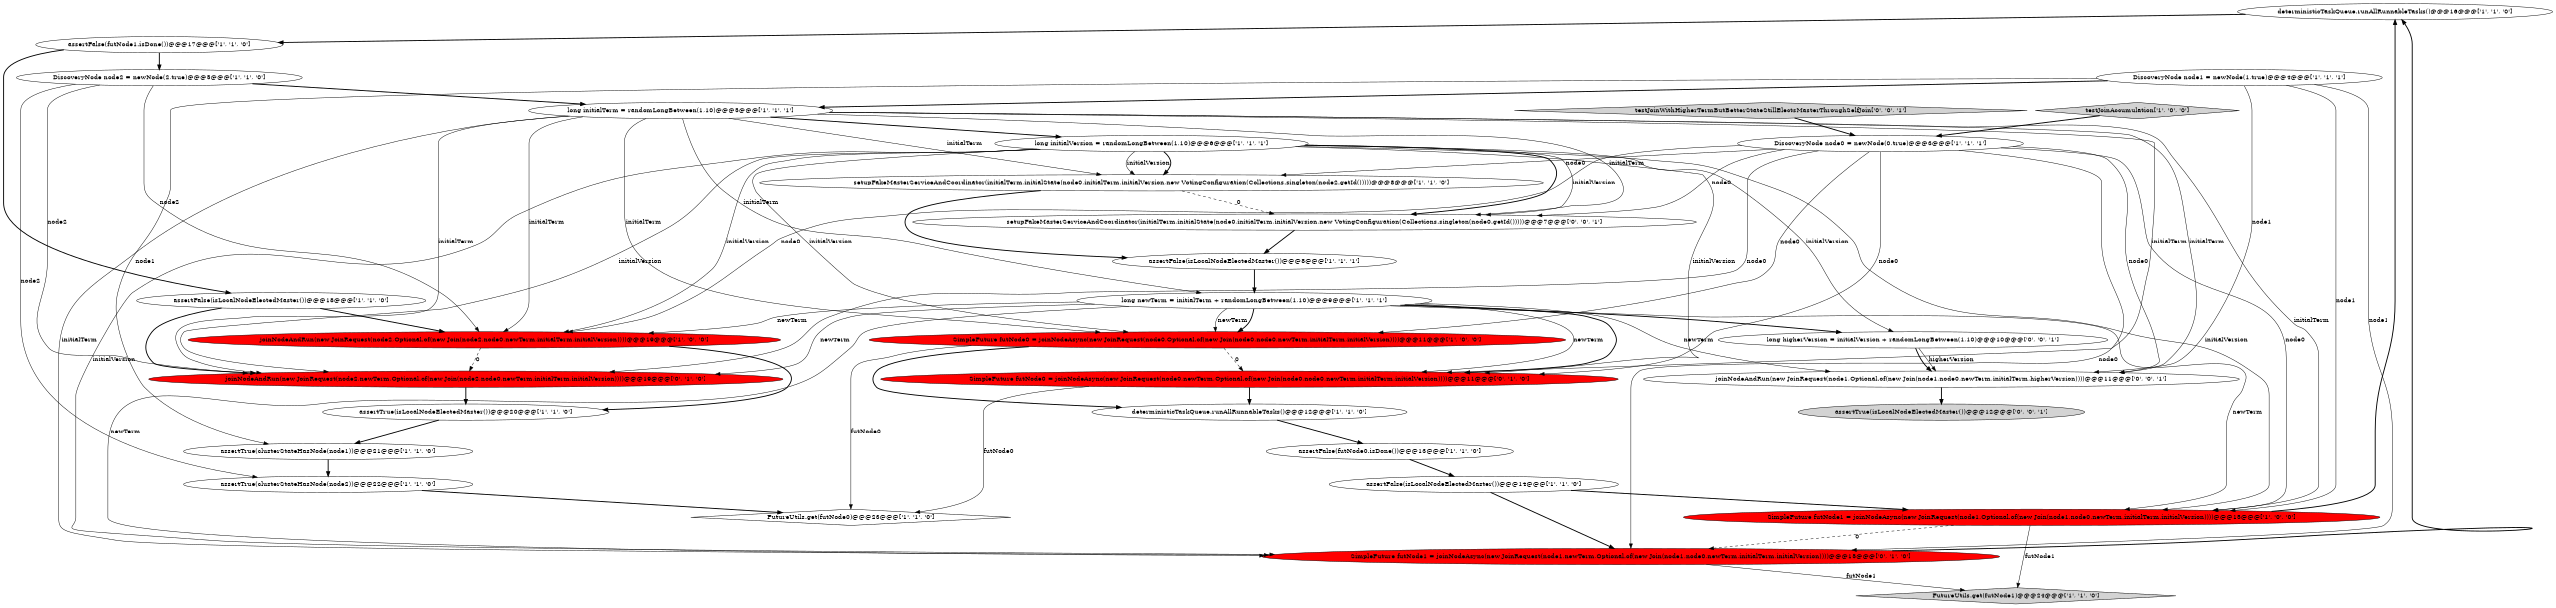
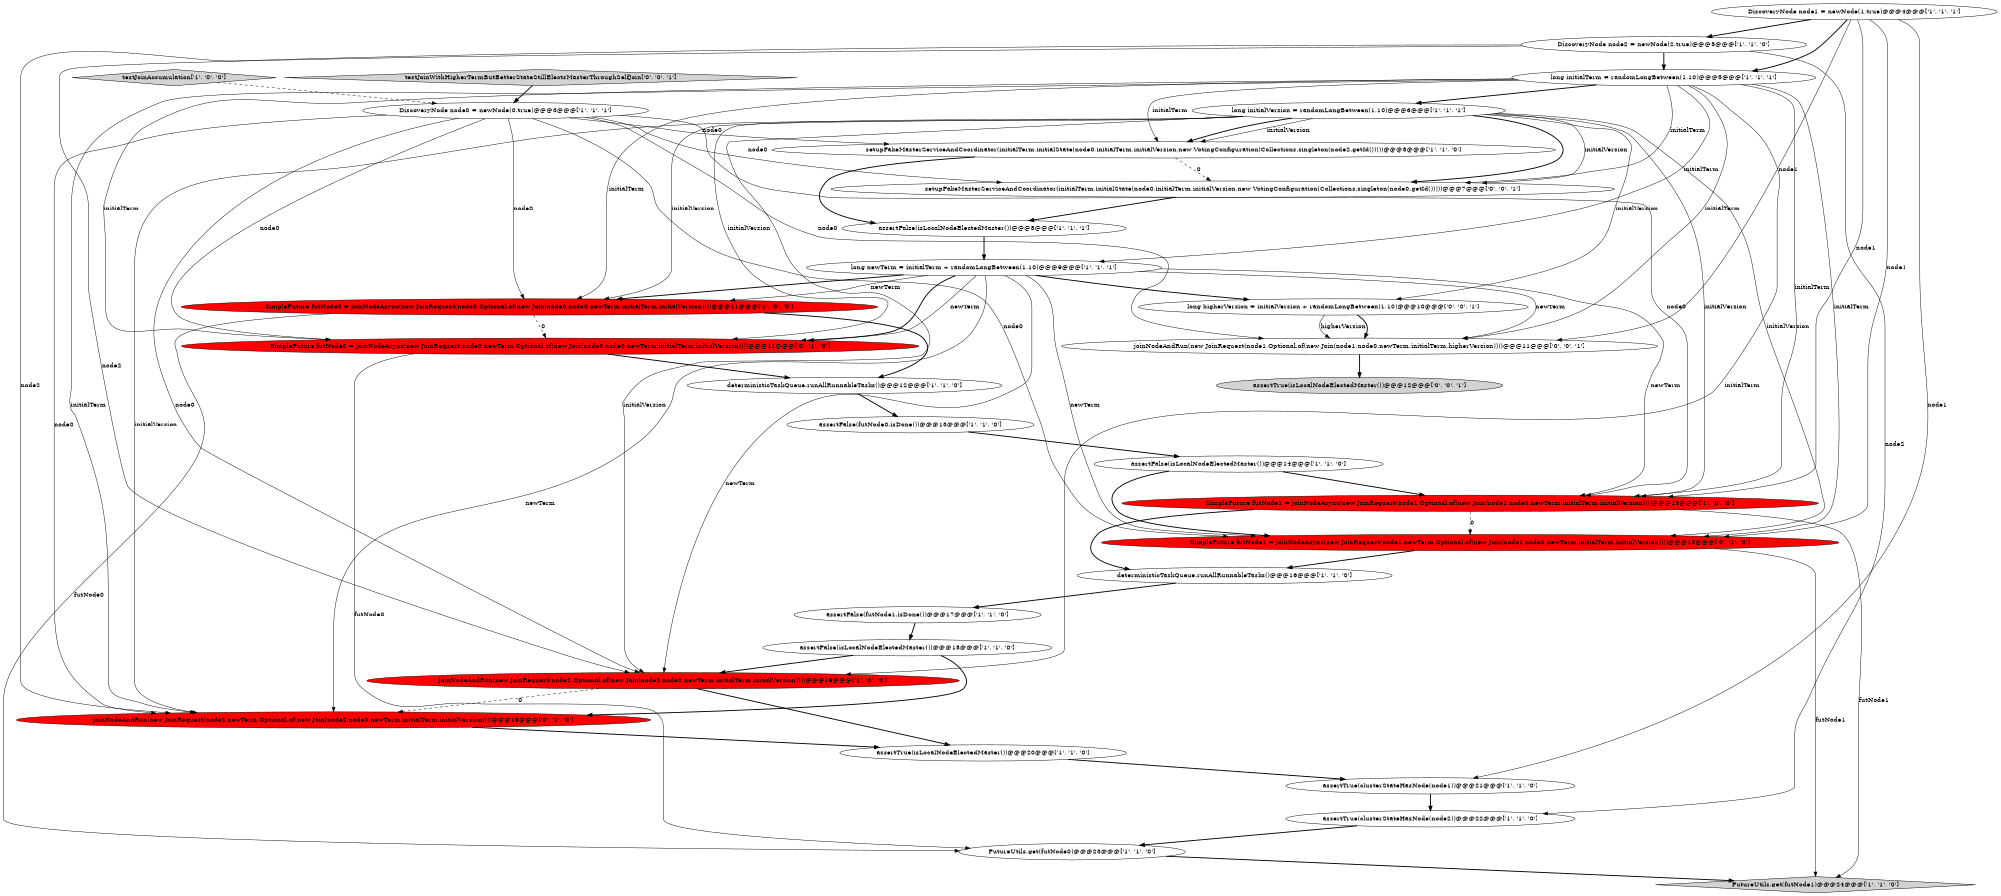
edge "assertFalse(futNode1.isDone())@@@17@@@['1', '1', '0']" -> "DiscoveryNode node2 = newNode(2,true)@@@5@@@['1', '1', '0']": now "DiscoveryNode node1 = newNode(1,true)@@@4@@@['1', '1', '1']" -> "DiscoveryNode node2 = newNode(2,true)@@@5@@@['1', '1', '0']"
edge "testJoinAccumulation['1', '0', '0']" -> "DiscoveryNode node0 = newNode(0,true)@@@3@@@['1', '1', '1']": style bold -> dashed
node "FutureUtils.get(futNode0)@@@23@@@['1', '1', '0']": shape diamond -> ellipse
edge "FutureUtils.get(futNode0)@@@23@@@['1', '1', '0']" -> "FutureUtils.get(futNode1)@@@24@@@['1', '1', '0']": added
